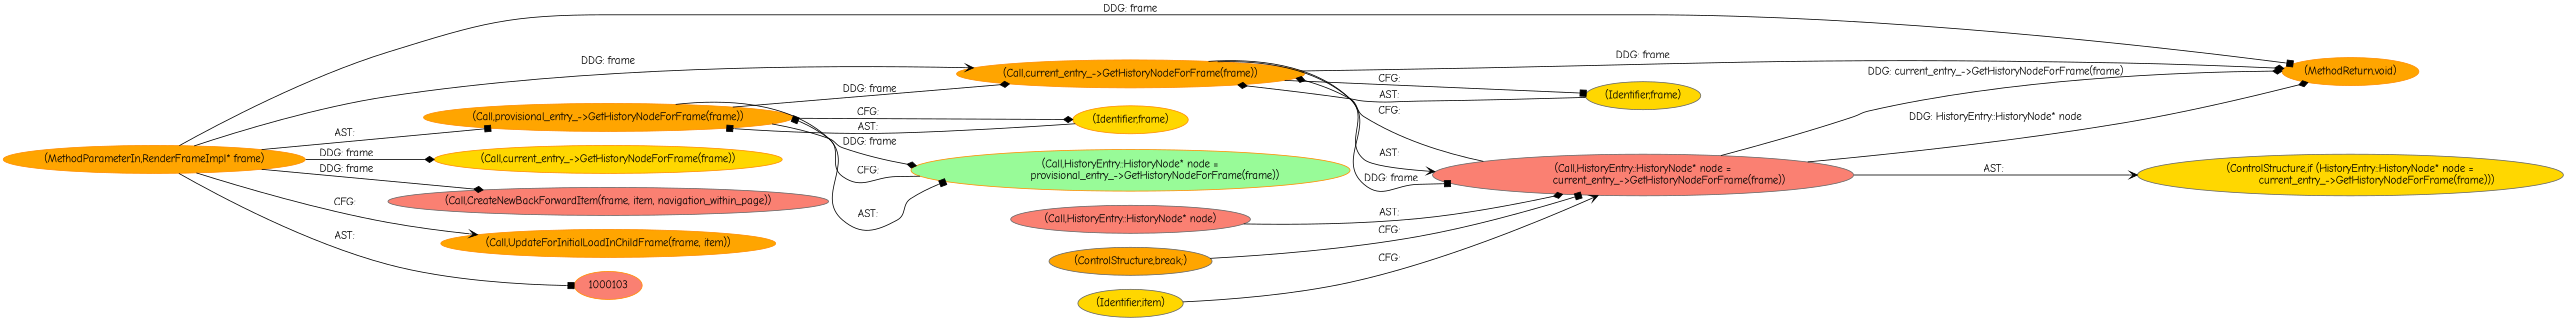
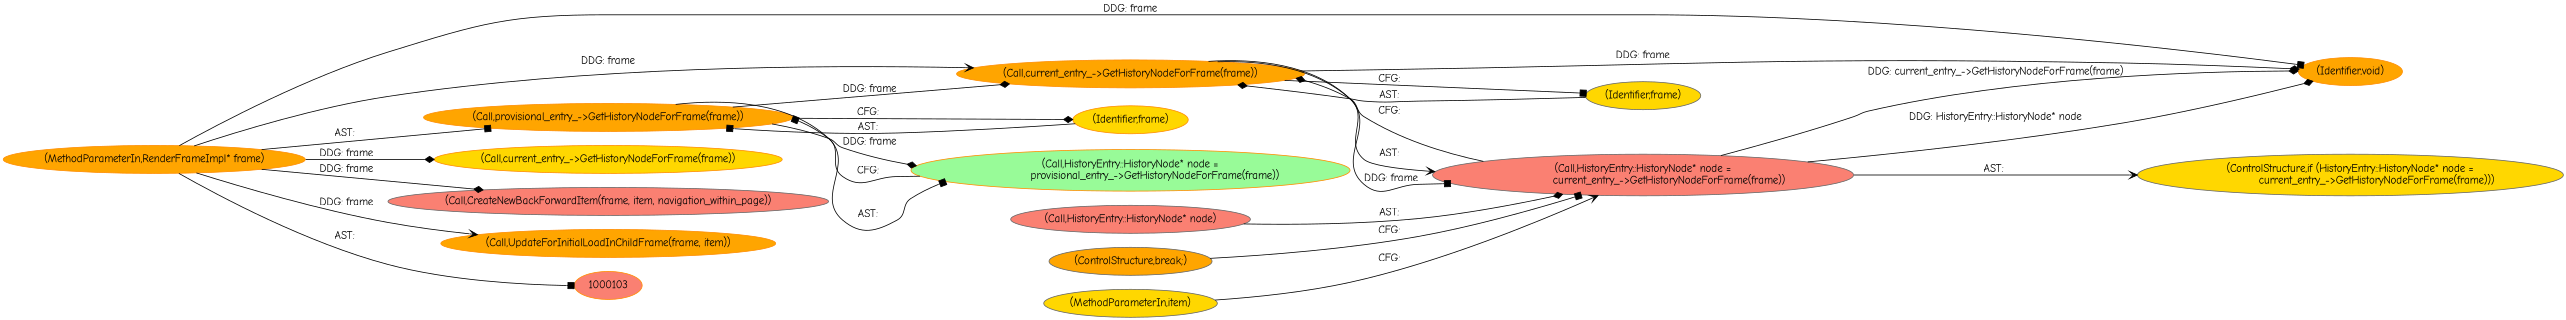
node "(MethodReturn,void)": label "(MethodReturn,void)" -> "(Identifier,void)"
edge "(MethodParameterIn,RenderFrameImpl* frame)" -> "(Call,UpdateForInitialLoadInChildFrame(frame, item))": label "CFG: " -> "DDG: frame"
node "(Identifier,item)": label "(Identifier,item)" -> "(MethodParameterIn,item)"
